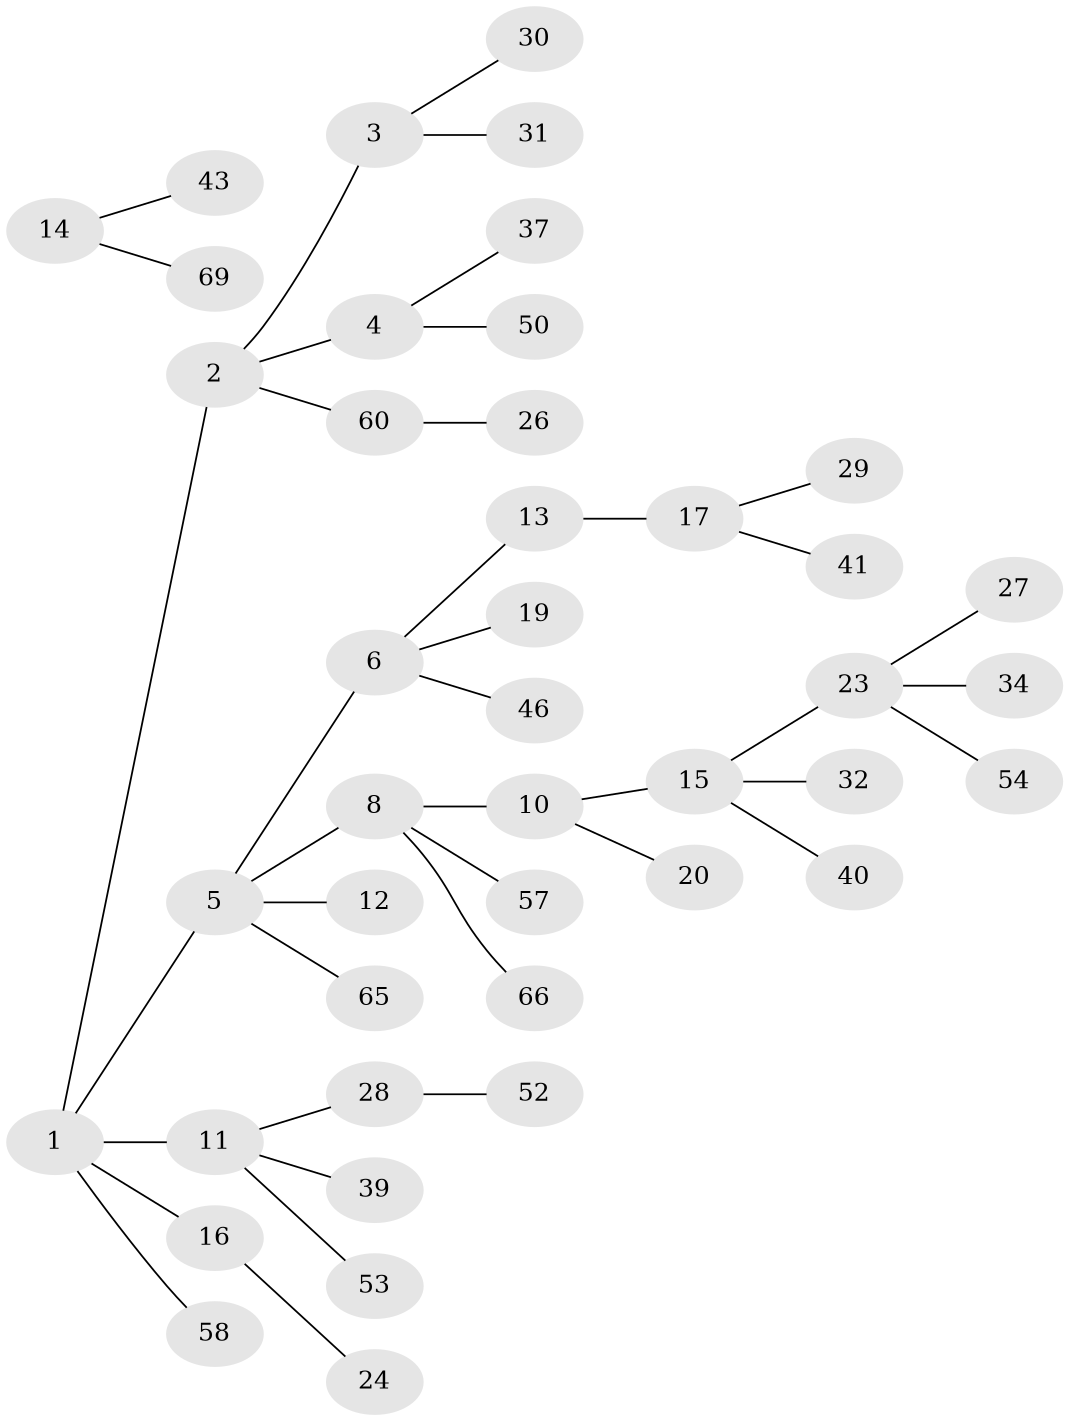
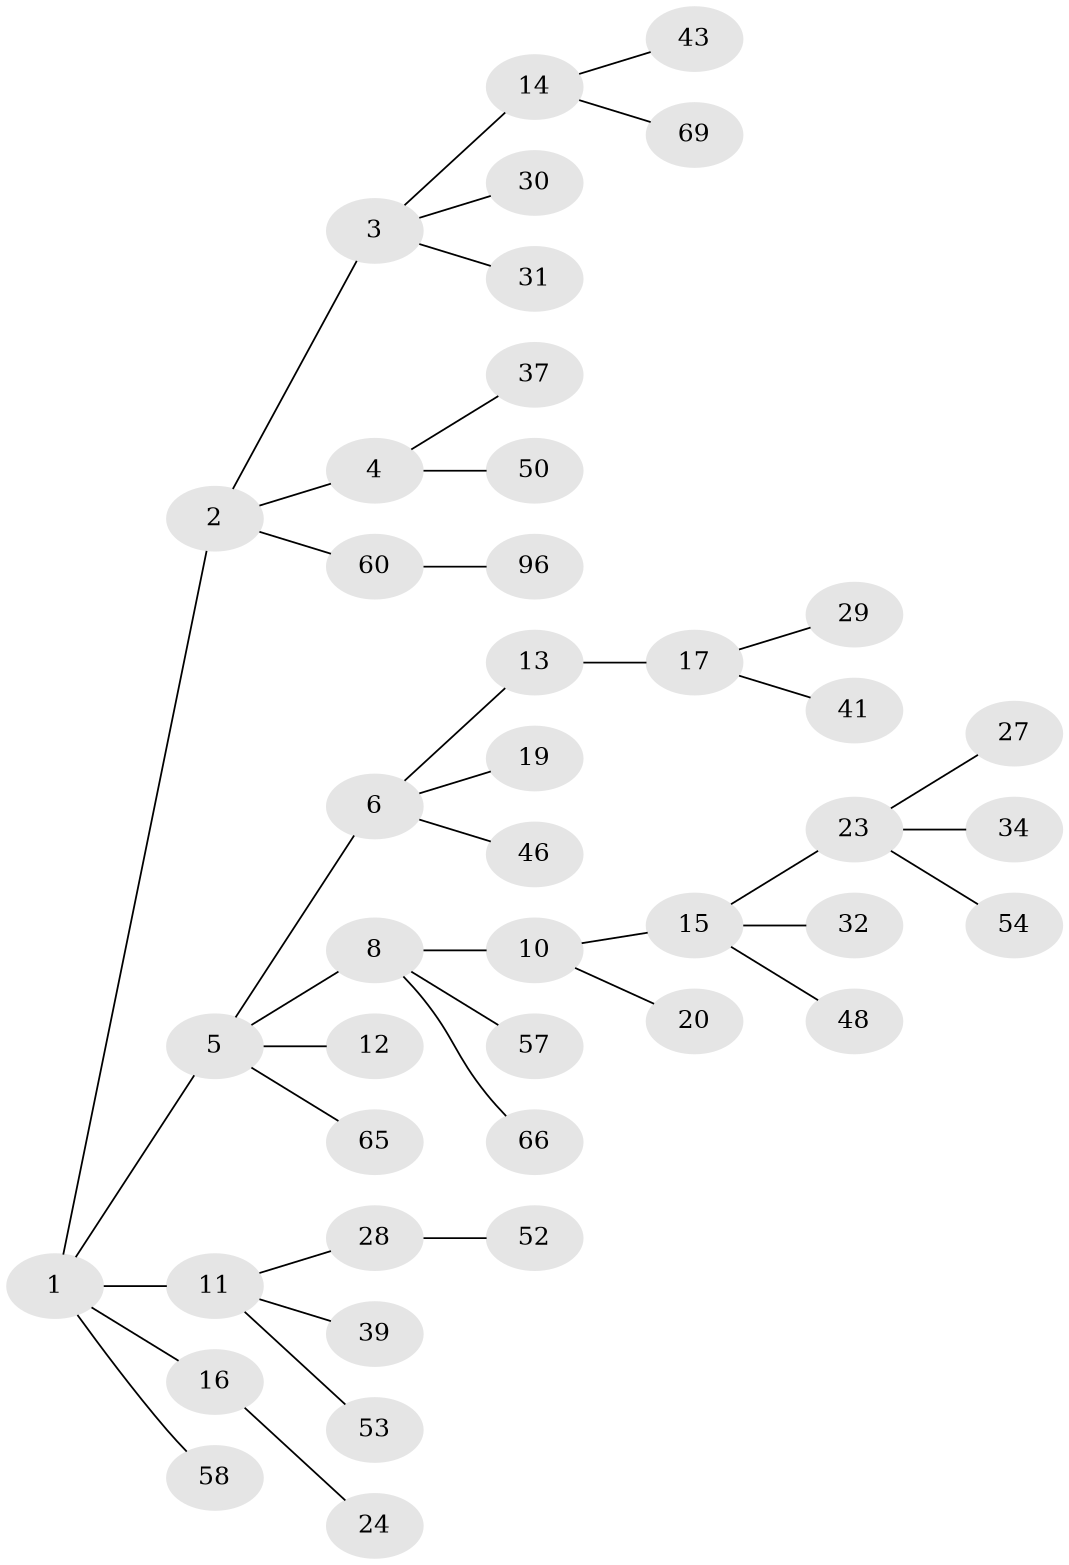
edge "14" -- "3": added
node "26": label "26" -> "96"
node "40": label "40" -> "48"
